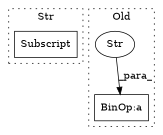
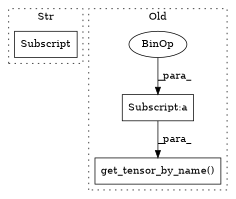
node "Str": label "Str" -> "BinOp"
node "BinOp:a": label "BinOp:a" -> "Subscript:a"
node "get_tensor_by_name()": added
